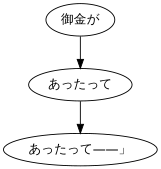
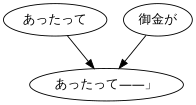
edge "御金が" -> "あったって": now "御金が" -> "あったって——」"
